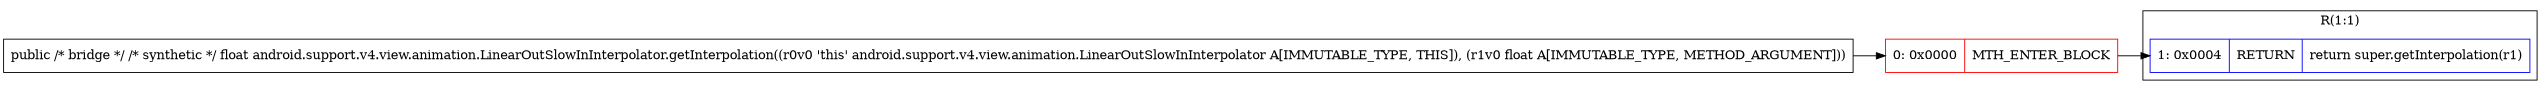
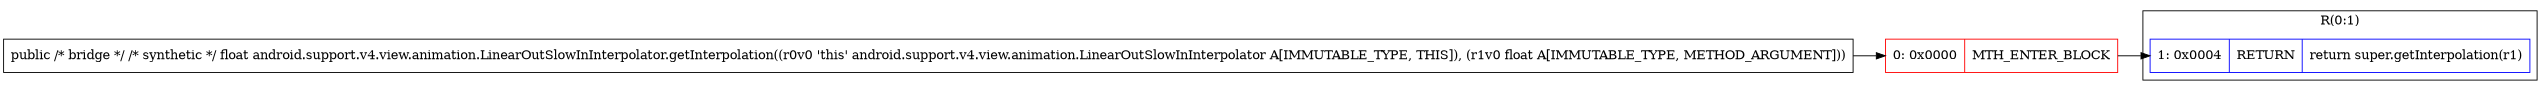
cluster "R(1:1)": label "R(1:1)" -> "R(0:1)"
